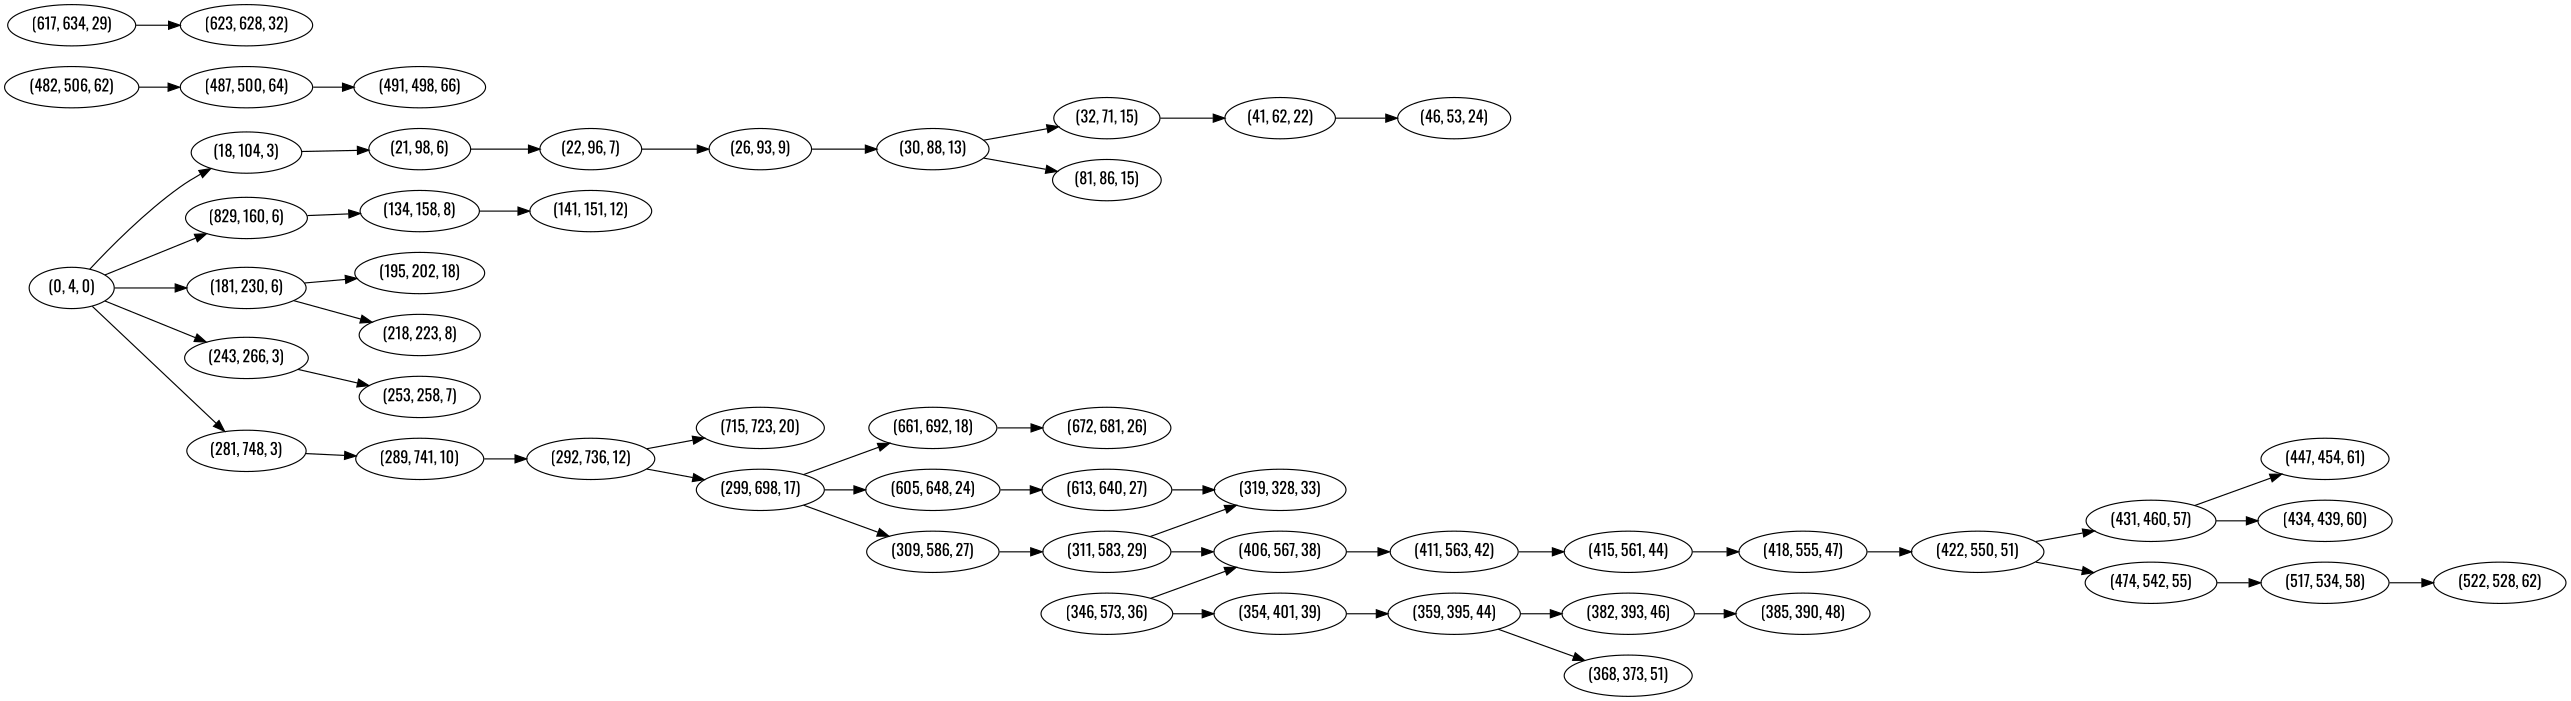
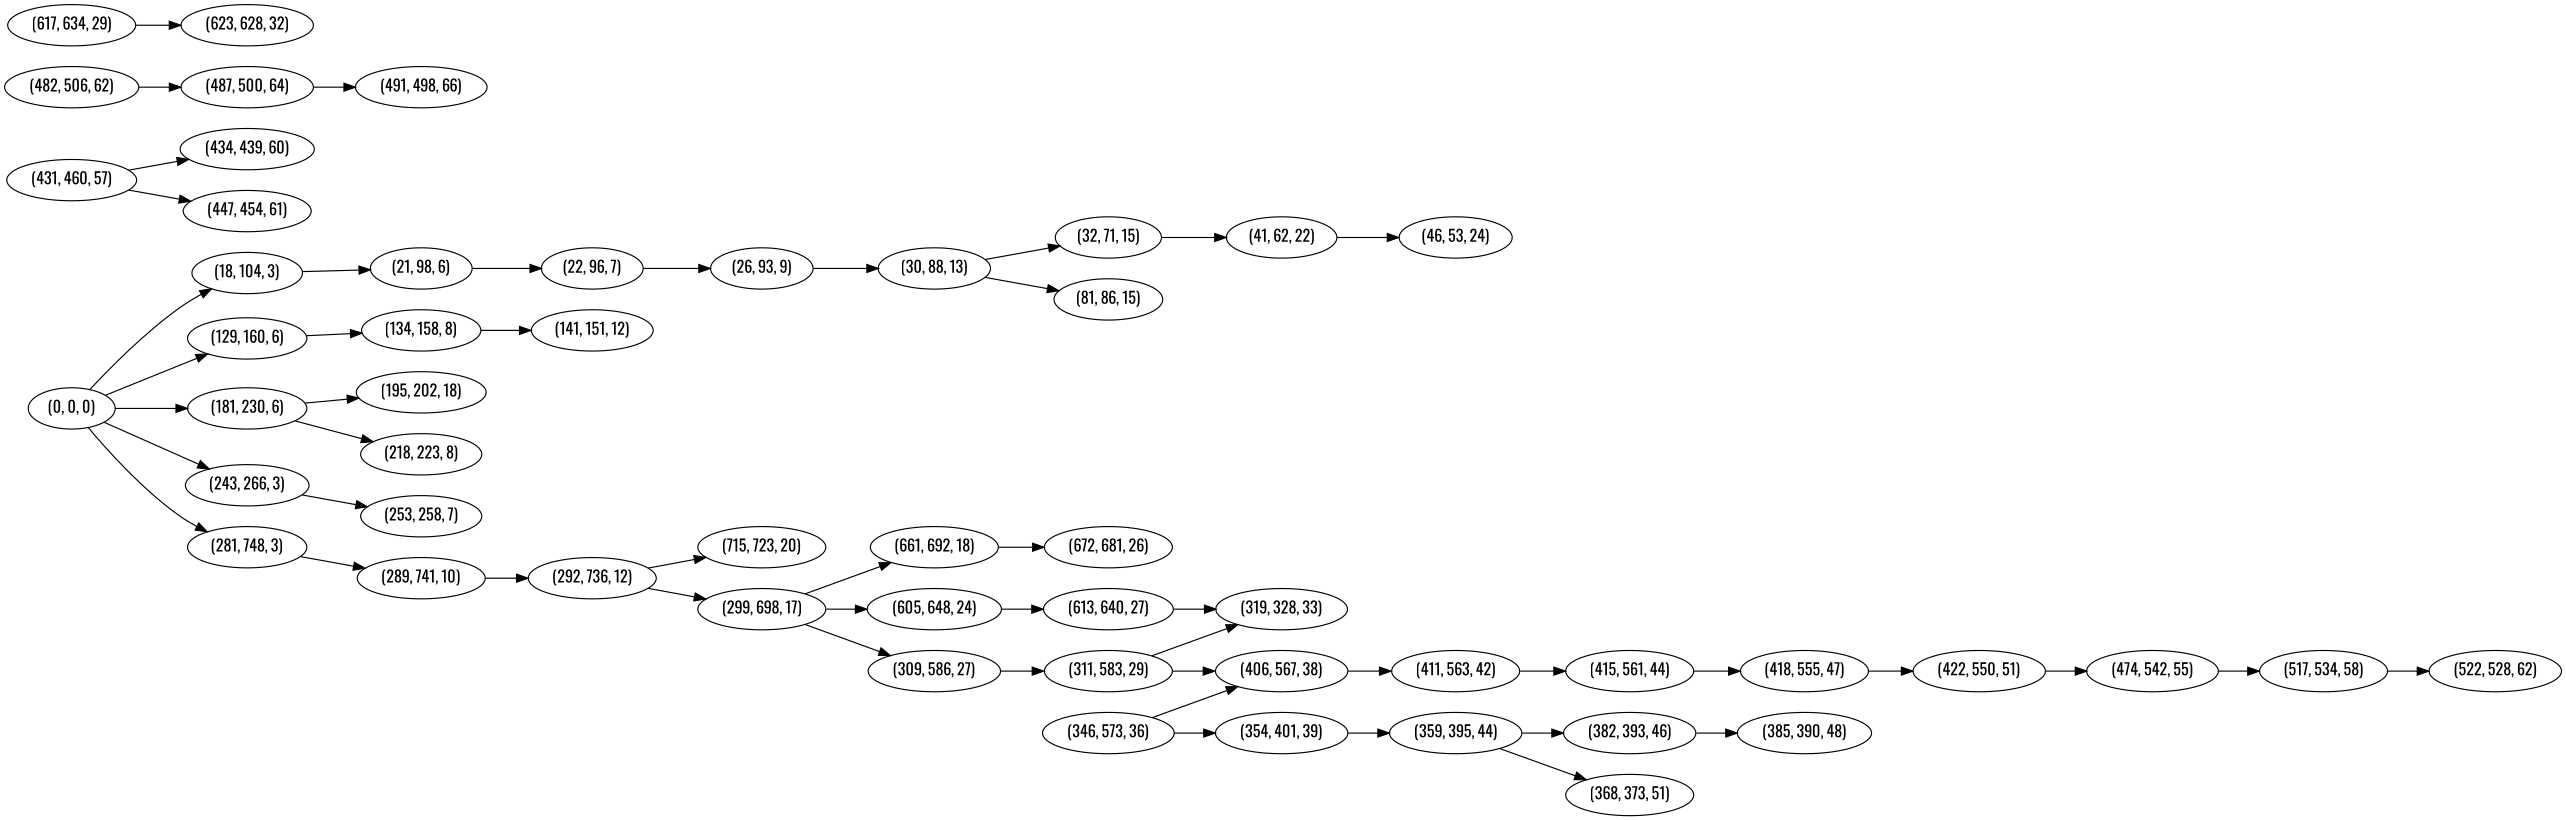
node "(829, 160, 6)": label "(829, 160, 6)" -> "(129, 160, 6)"
node "(0, 4, 0)": label "(0, 4, 0)" -> "(0, 0, 0)"
edge "(422, 550, 51)" -> "(431, 460, 57)": removed
